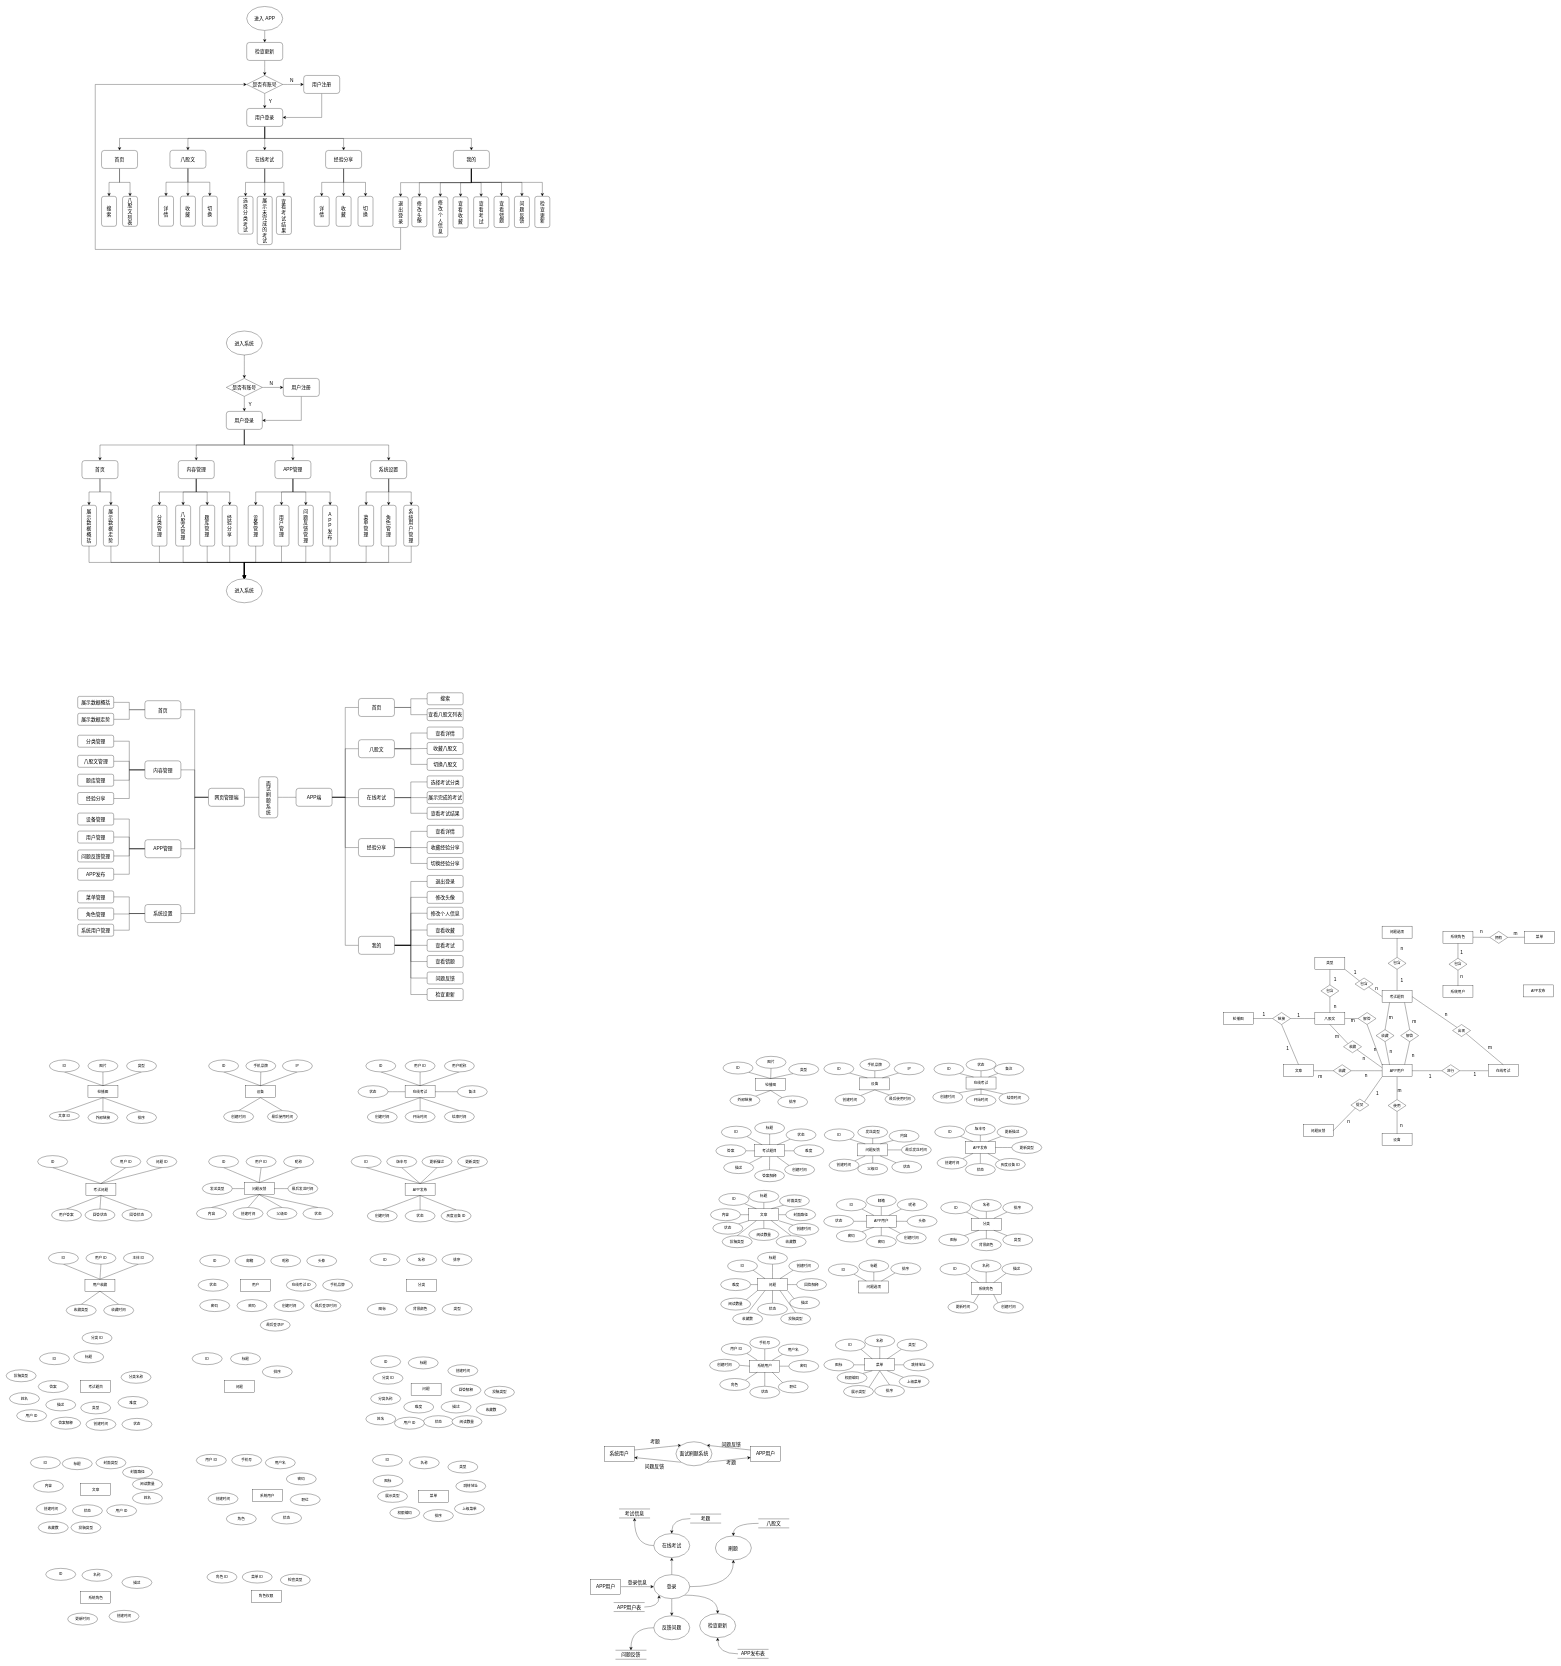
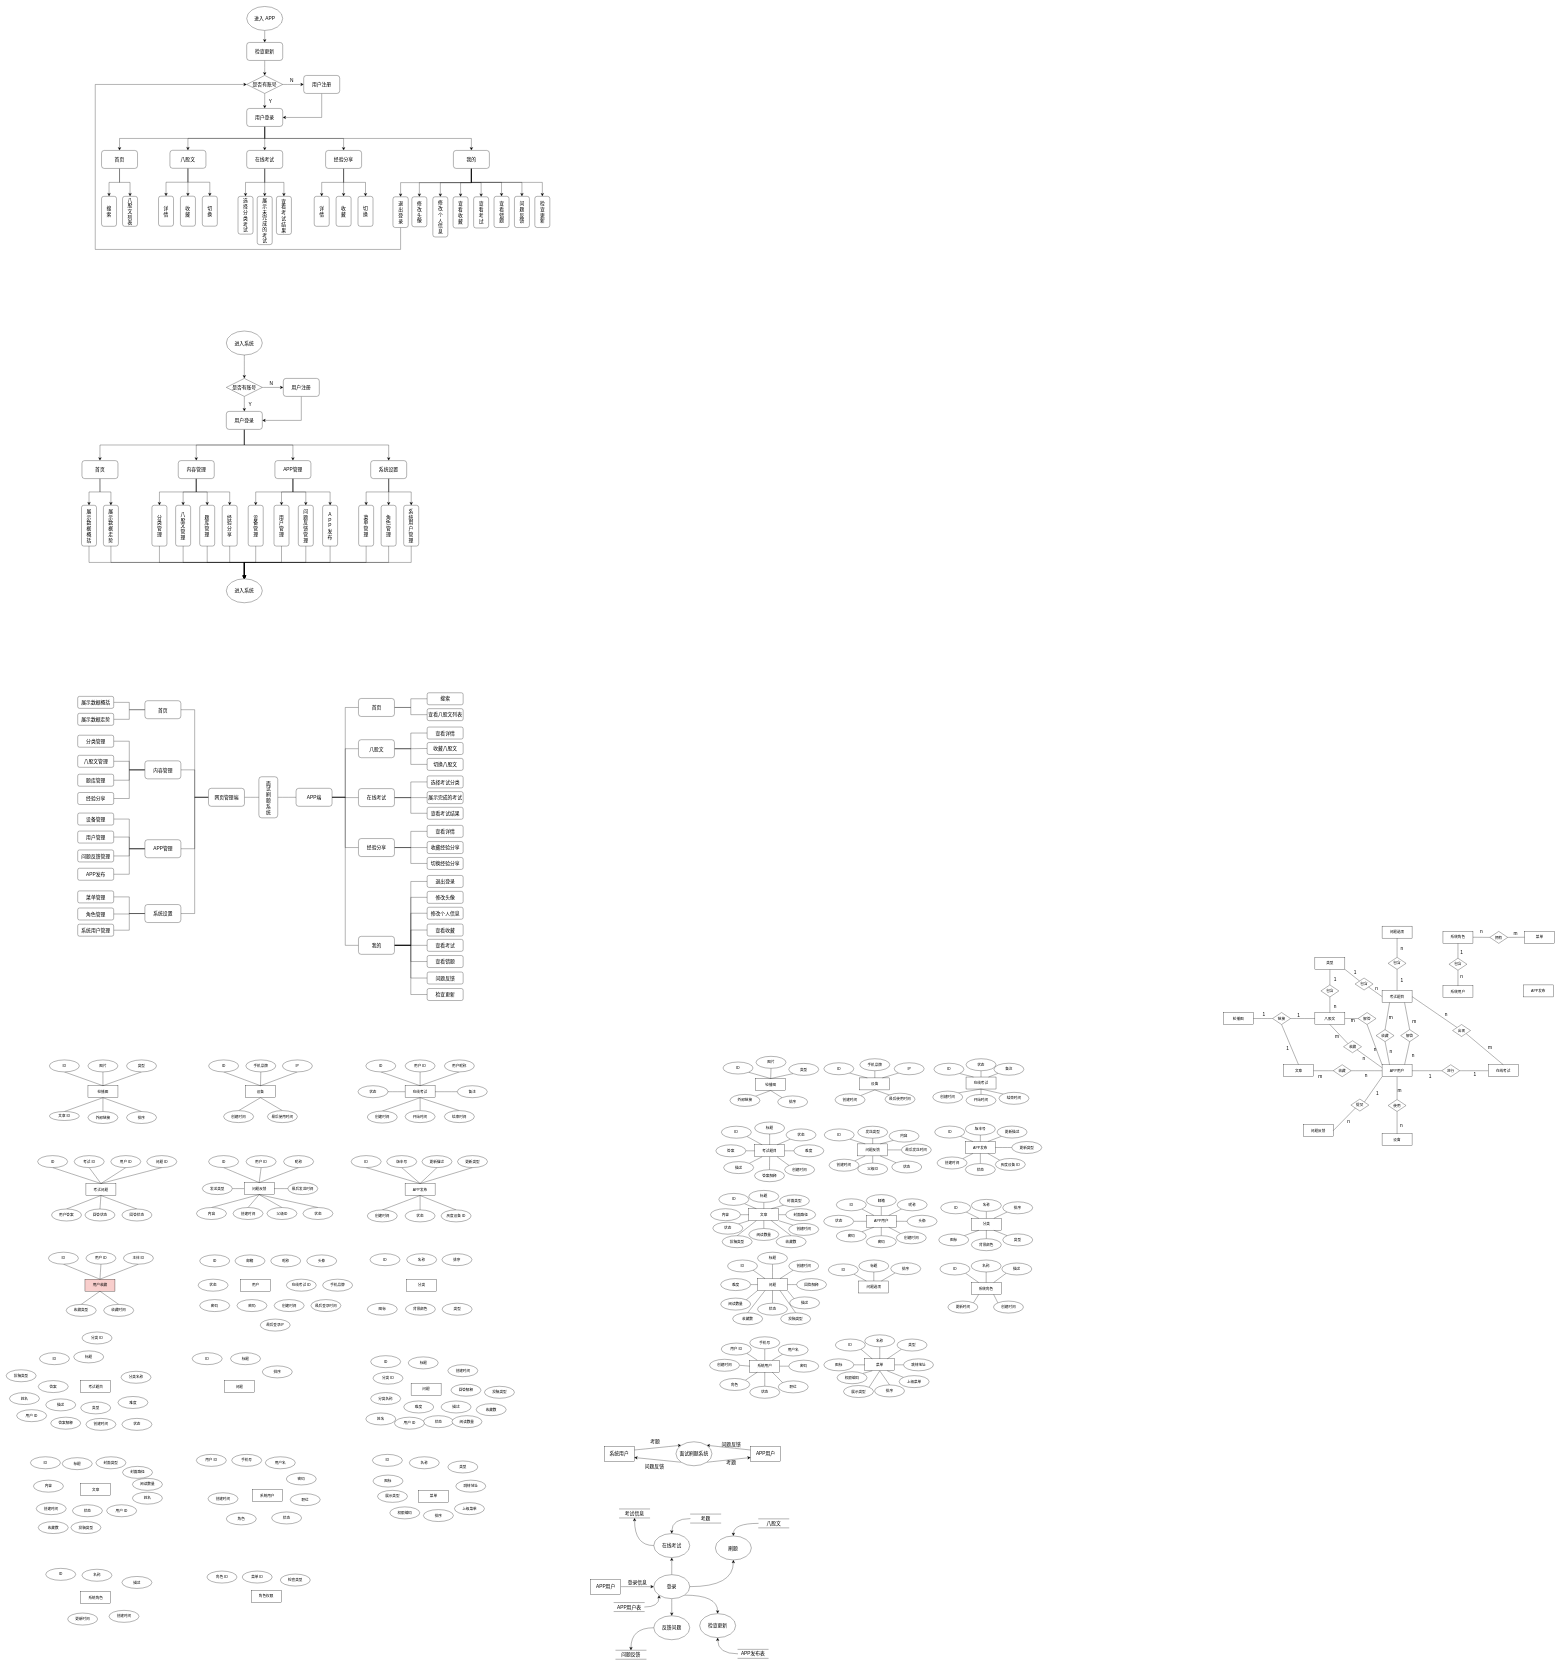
node "考试 ID": added
edge "考试 ID" -- "考试问题": added
node "用户收藏": fillcolor #ffffff -> #f8cecc
